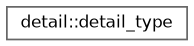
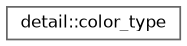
node "detail::detail_type": label "detail::detail_type" -> "detail::color_type"
